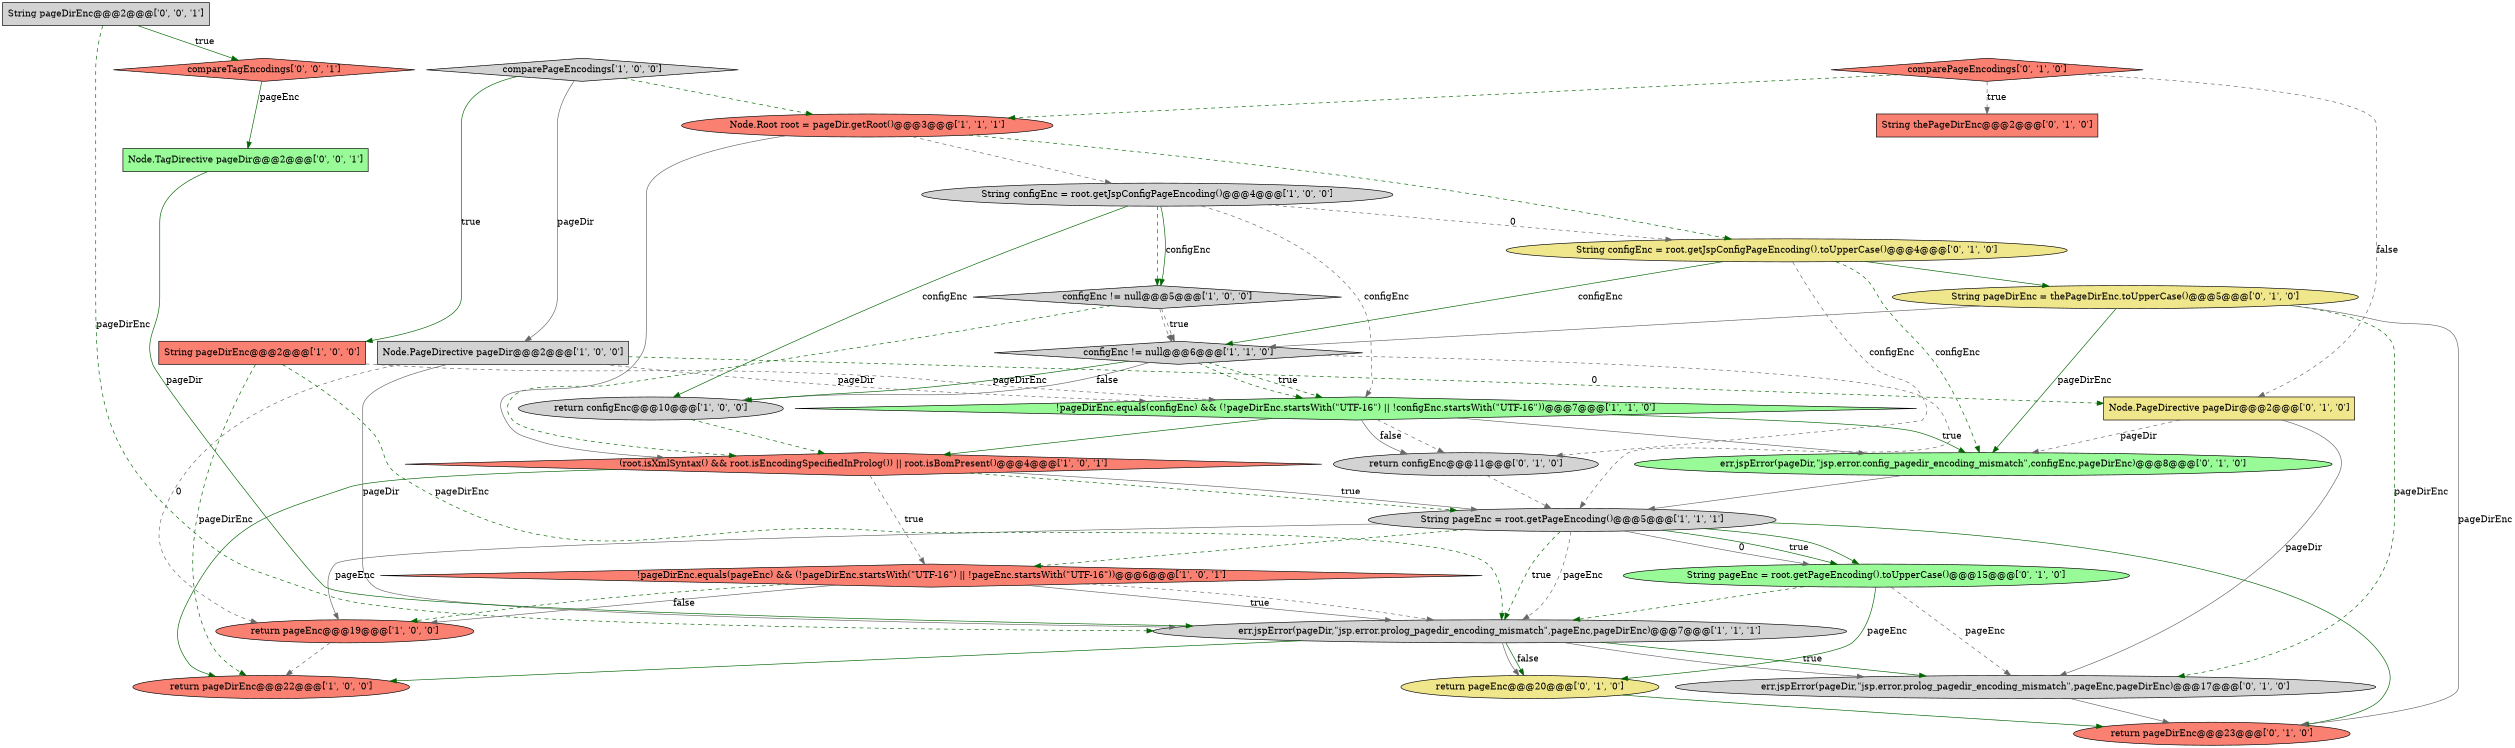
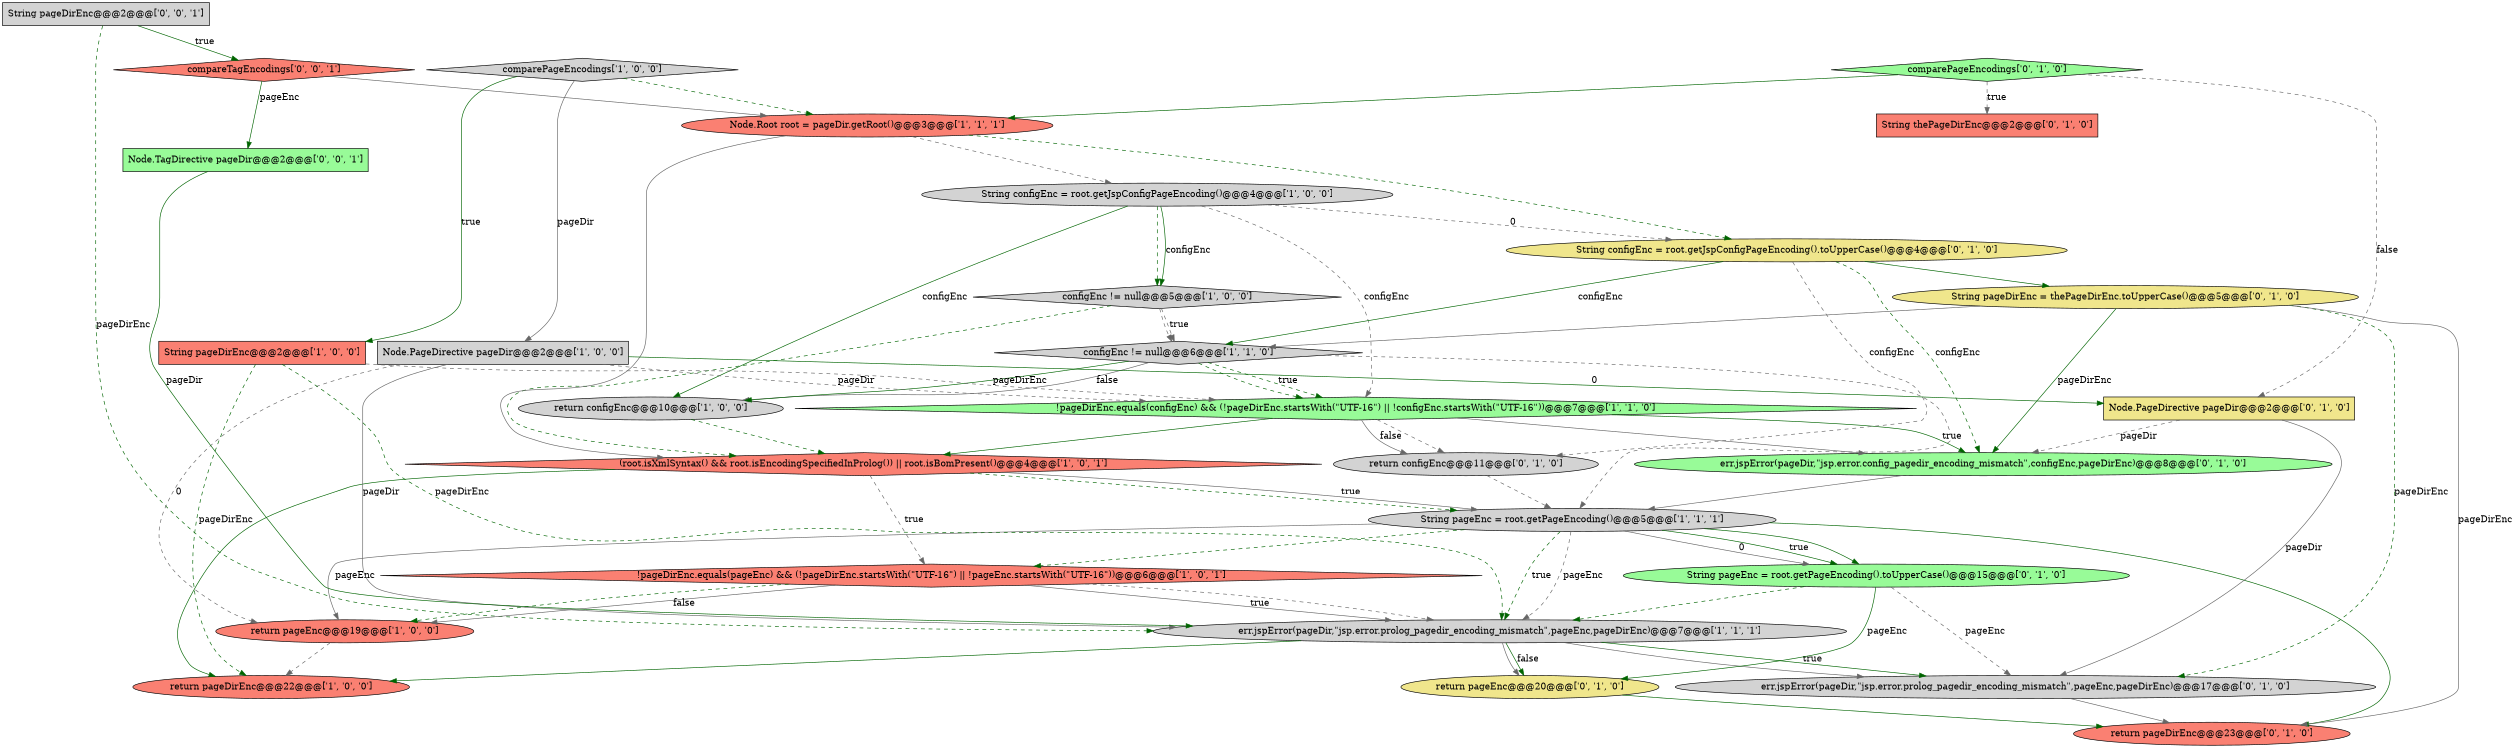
node "comparePageEncodings['0', '1', '0']": fillcolor salmon -> palegreen
edge "compareTagEncodings['0', '0', '1']" -> "Node.Root root = pageDir.getRoot()@@@3@@@['1', '1', '1']": added
edge "comparePageEncodings['0', '1', '0']" -> "Node.Root root = pageDir.getRoot()@@@3@@@['1', '1', '1']": style dashed -> solid
edge "Node.PageDirective pageDir@@@2@@@['1', '0', '0']" -> "Node.PageDirective pageDir@@@2@@@['0', '1', '0']": style dashed -> solid
